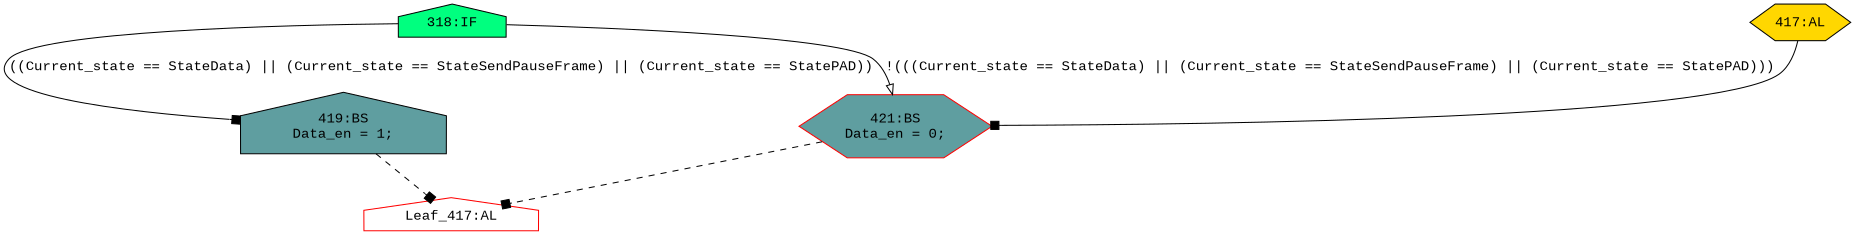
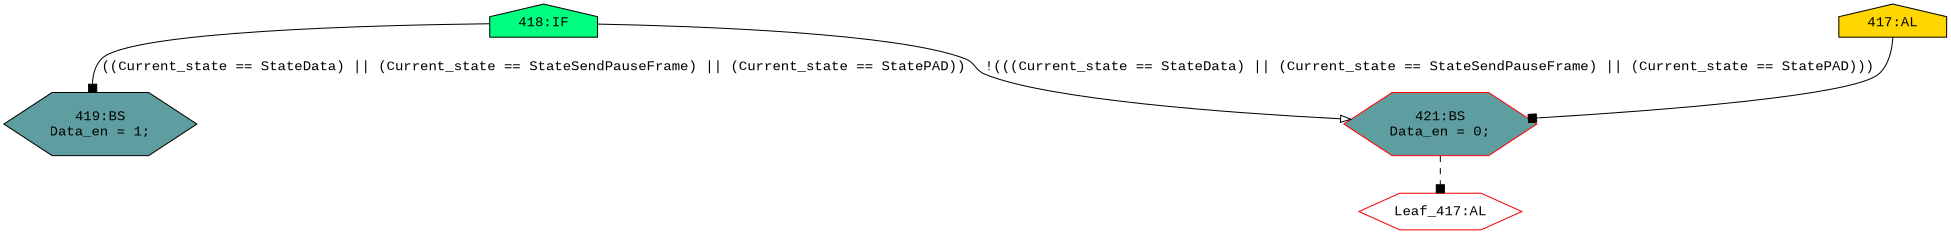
node "318:IF": label "318:IF" -> "418:IF"
node "417:AL": shape hexagon -> house
node "419:BS Data_en = 1;": shape house -> hexagon
edge "419:BS Data_en = 1;" -> "Leaf_417:AL": removed
node "Leaf_417:AL": shape house -> hexagon
